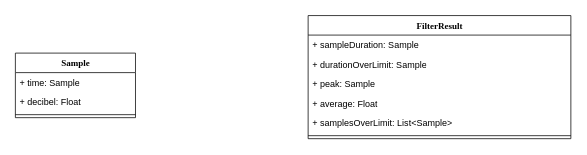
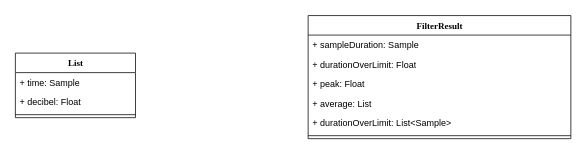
node "Sample": label "Sample" -> "List"
node "+ durationOverLimit: Sample": label "+ durationOverLimit: Sample" -> "+ durationOverLimit: Float"
node "+ peak: Sample": label "+ peak: Sample" -> "+ peak: Float"
node "+ average: Float": label "+ average: Float" -> "+ average: List"
node "+ samplesOverLimit: List<Sample>": label "+ samplesOverLimit: List<Sample>" -> "+ durationOverLimit: List<Sample>"
